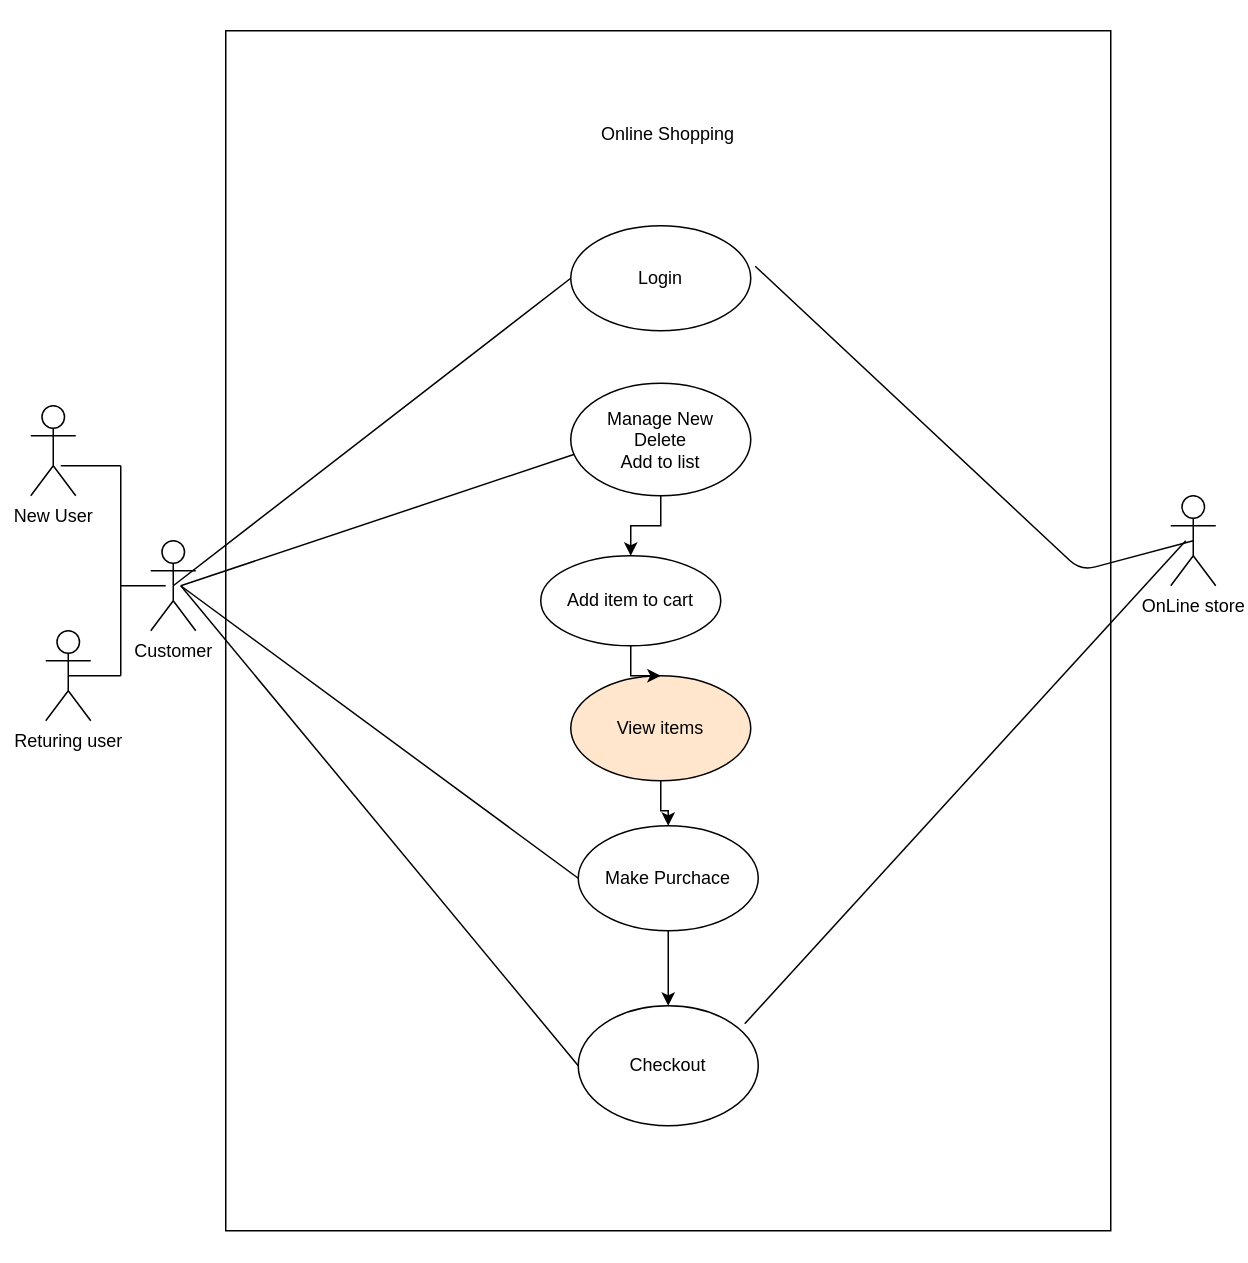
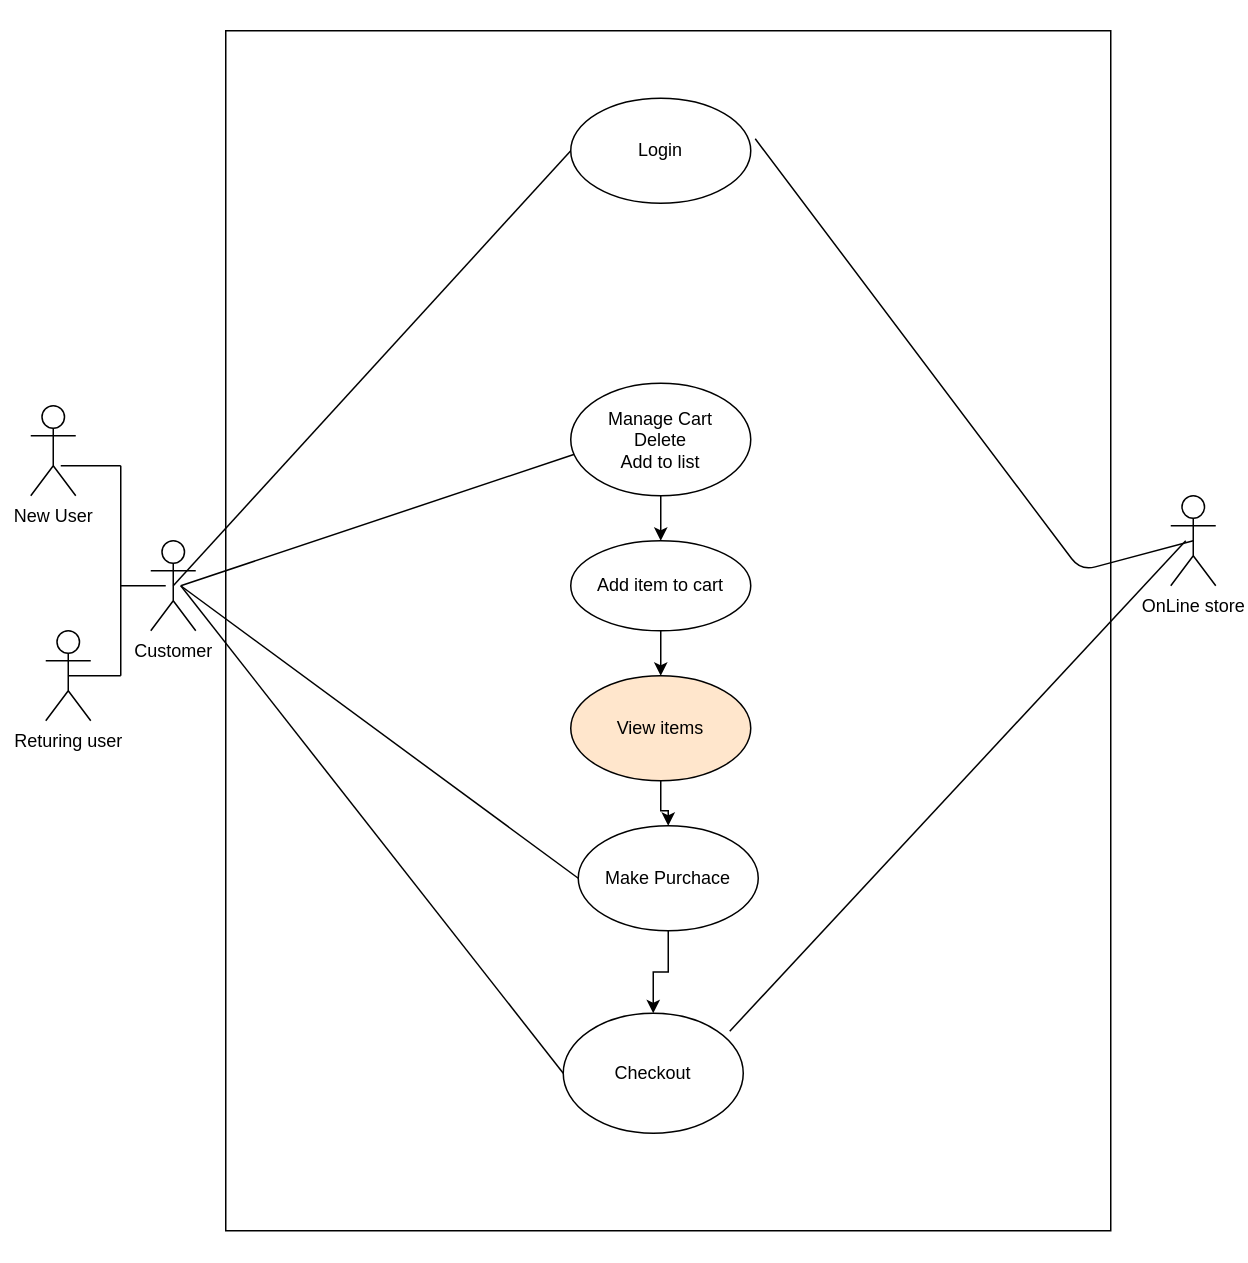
node "Login": moved (661, 278) -> (661, 151)
node "Manage New Delete Add to list": label "Manage New Delete Add to list" -> "Manage Cart Delete Add to list"
node "Add item to cart": moved (631, 601) -> (661, 586)
node "Checkout": moved (668, 1066) -> (653, 1073)
